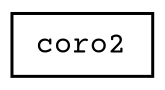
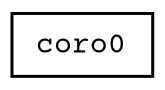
node "coro2": label "coro2" -> "coro0"
